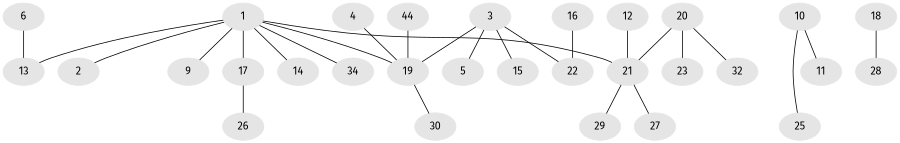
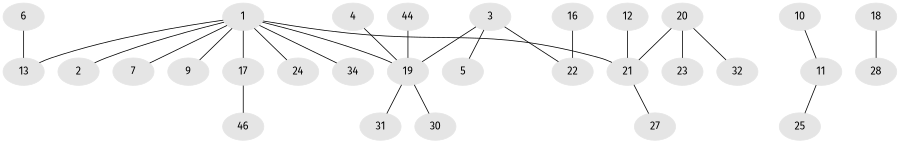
node "7": added
node "14": label "14" -> "24"
node "15": removed
edge "10" -- "25": now "11" -- "25"
node "26": label "26" -> "46"
node "31": added
node "29": removed
